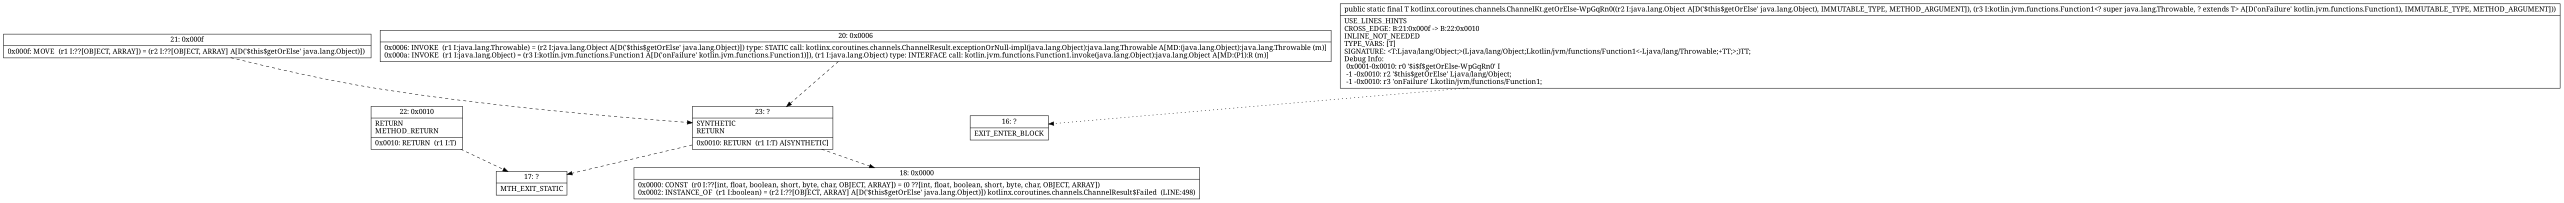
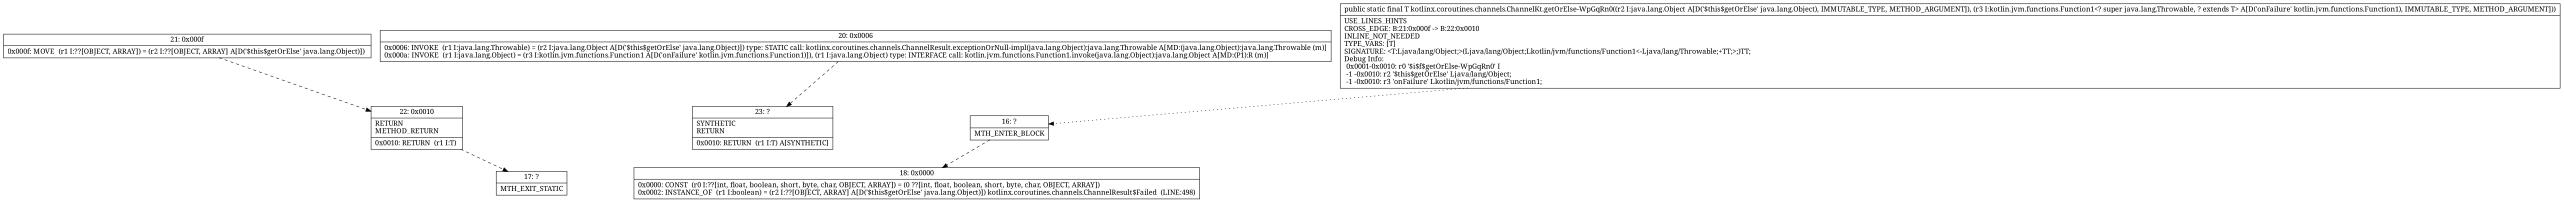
edge "21: 0x000f" -> "23: ?": now "21: 0x000f" -> "22: 0x0010"
node "16: ?": text "EXIT_ENTER_BLOCK" -> "MTH_ENTER_BLOCK"
edge "23: ?" -> "18: 0x0000": now "16: ?" -> "18: 0x0000"
edge "23: ?" -> "17: ?": removed
